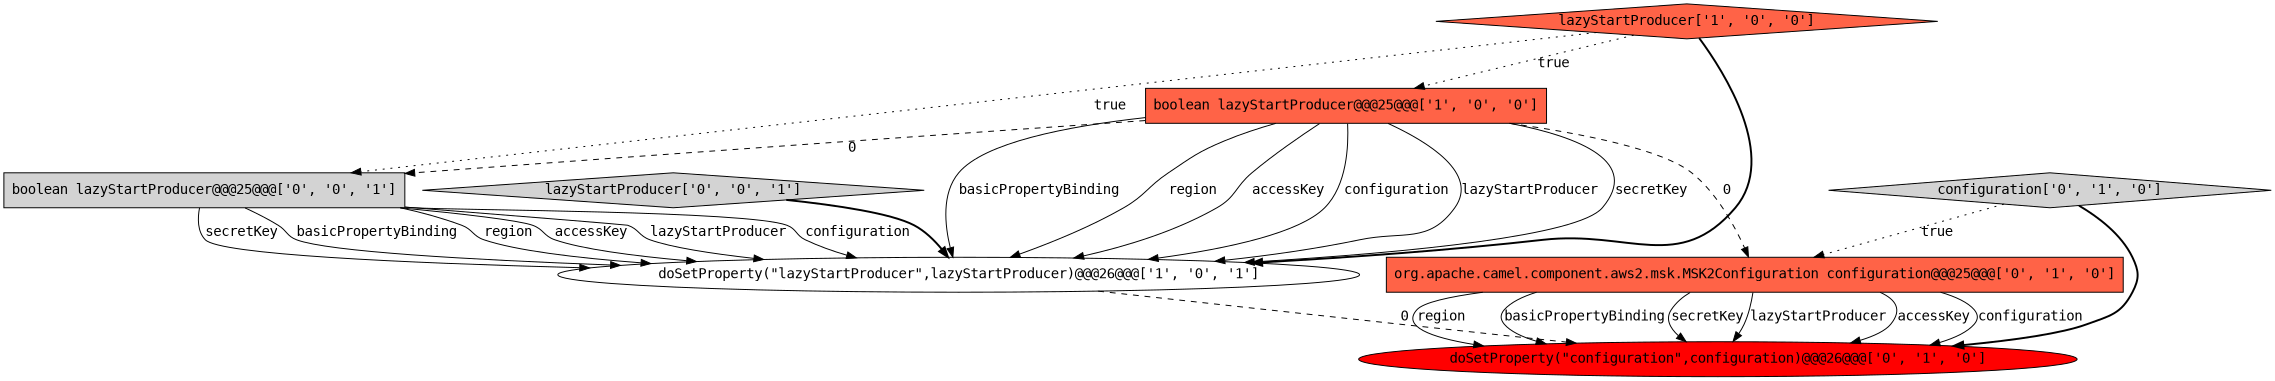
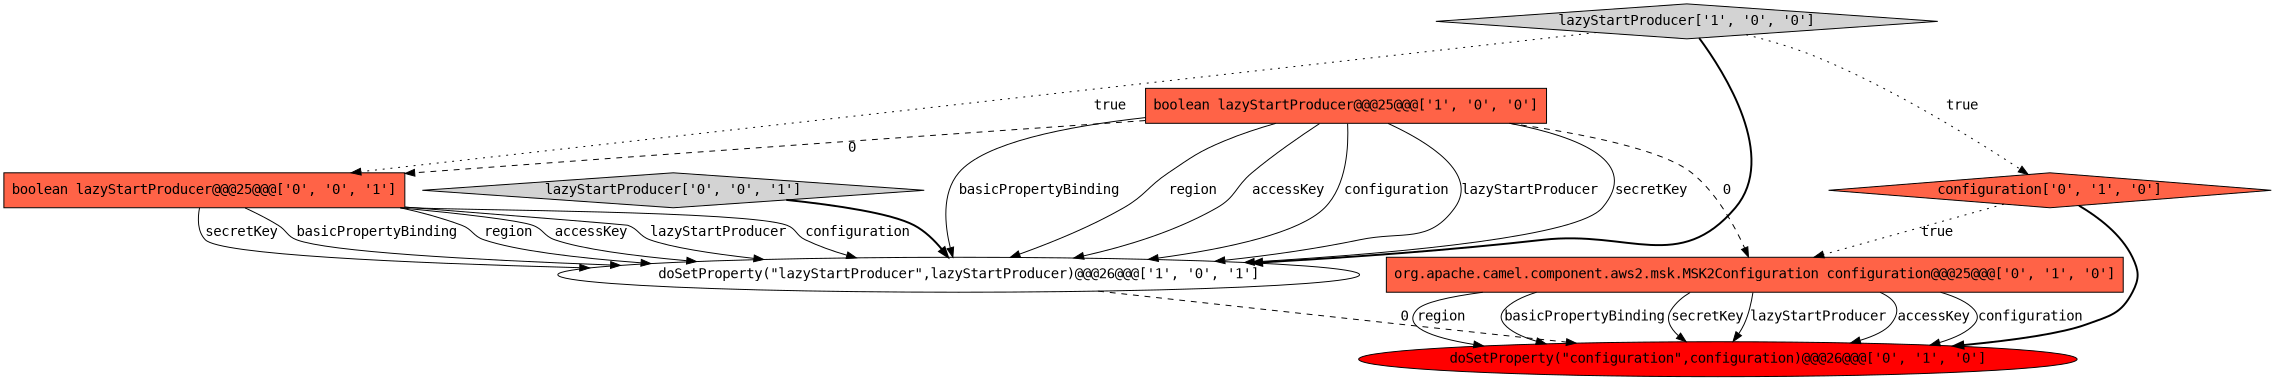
node "lazyStartProducer['1', '0', '0']": fillcolor tomato -> lightgray
edge "lazyStartProducer['1', '0', '0']" -> "boolean lazyStartProducer@@@25@@@['1', '0', '0']": now "lazyStartProducer['1', '0', '0']" -> "configuration['0', '1', '0']"
node "boolean lazyStartProducer@@@25@@@['0', '0', '1']": fillcolor lightgray -> tomato
node "configuration['0', '1', '0']": fillcolor lightgray -> tomato
